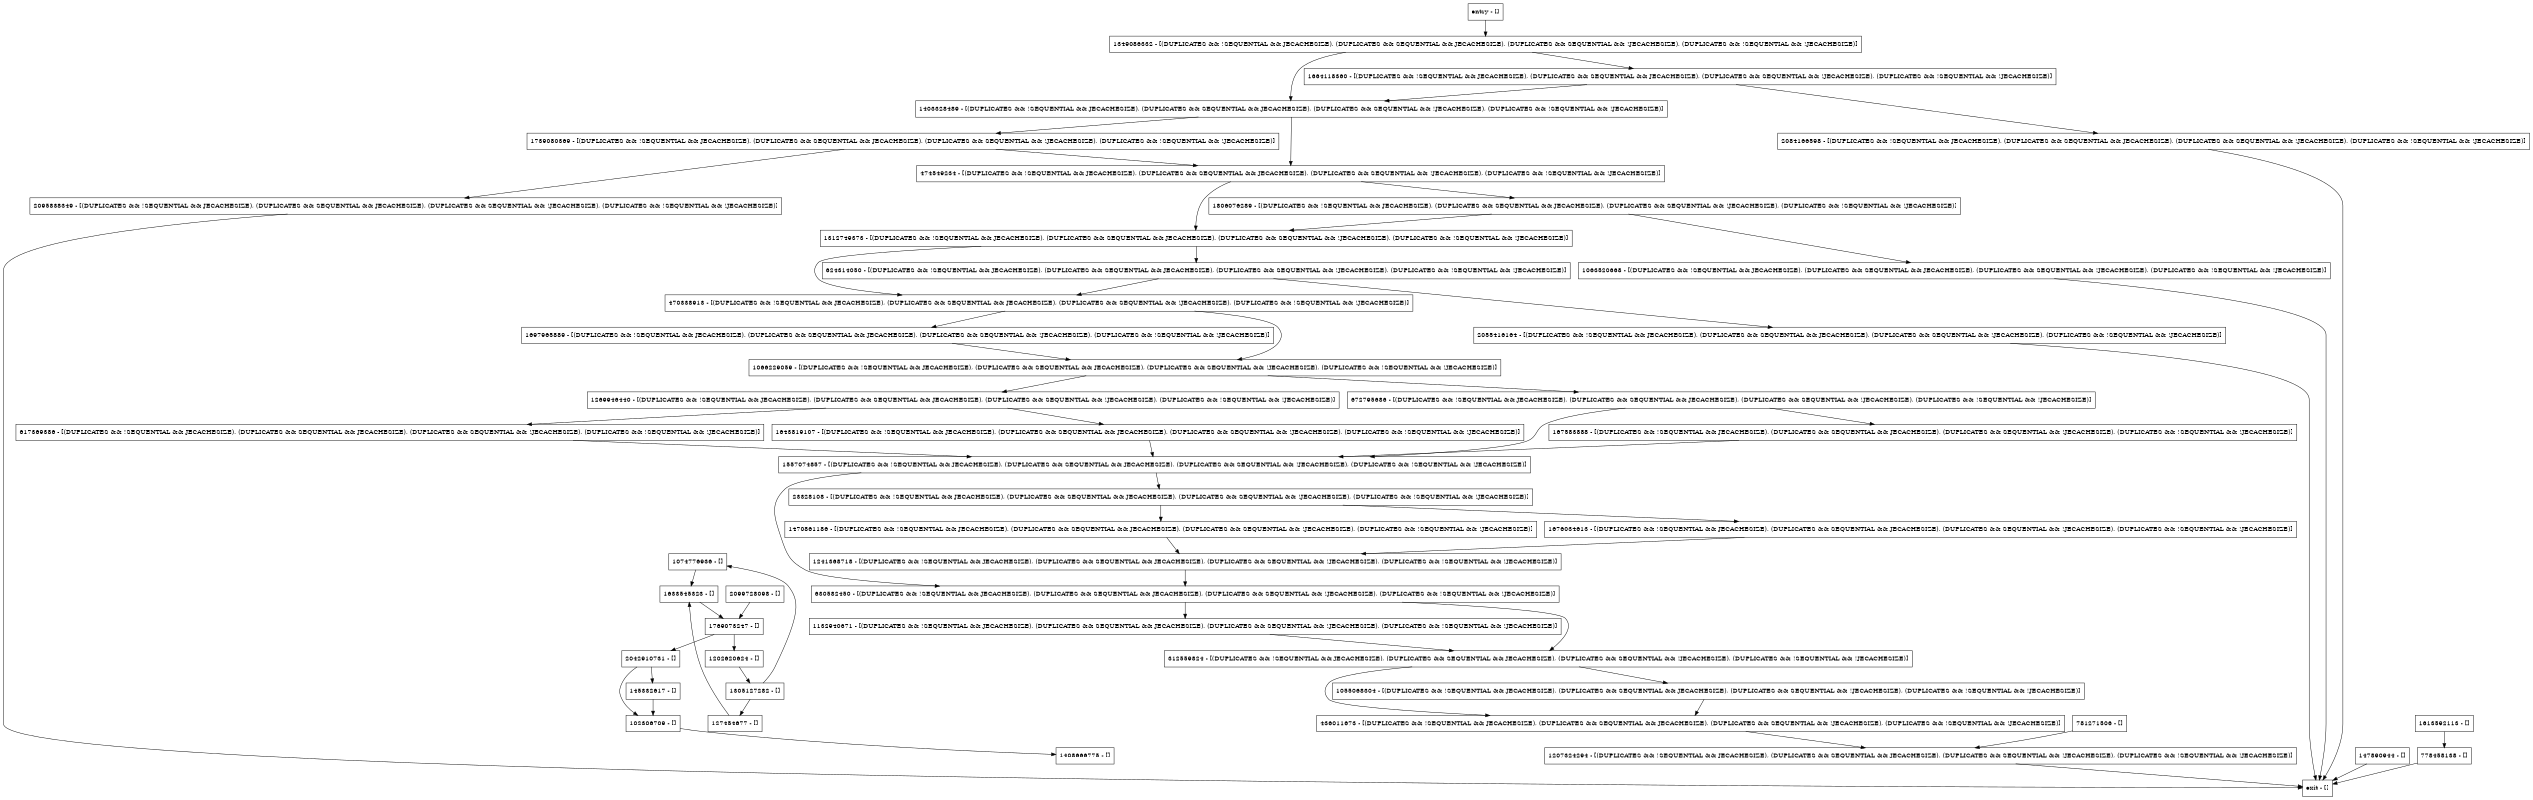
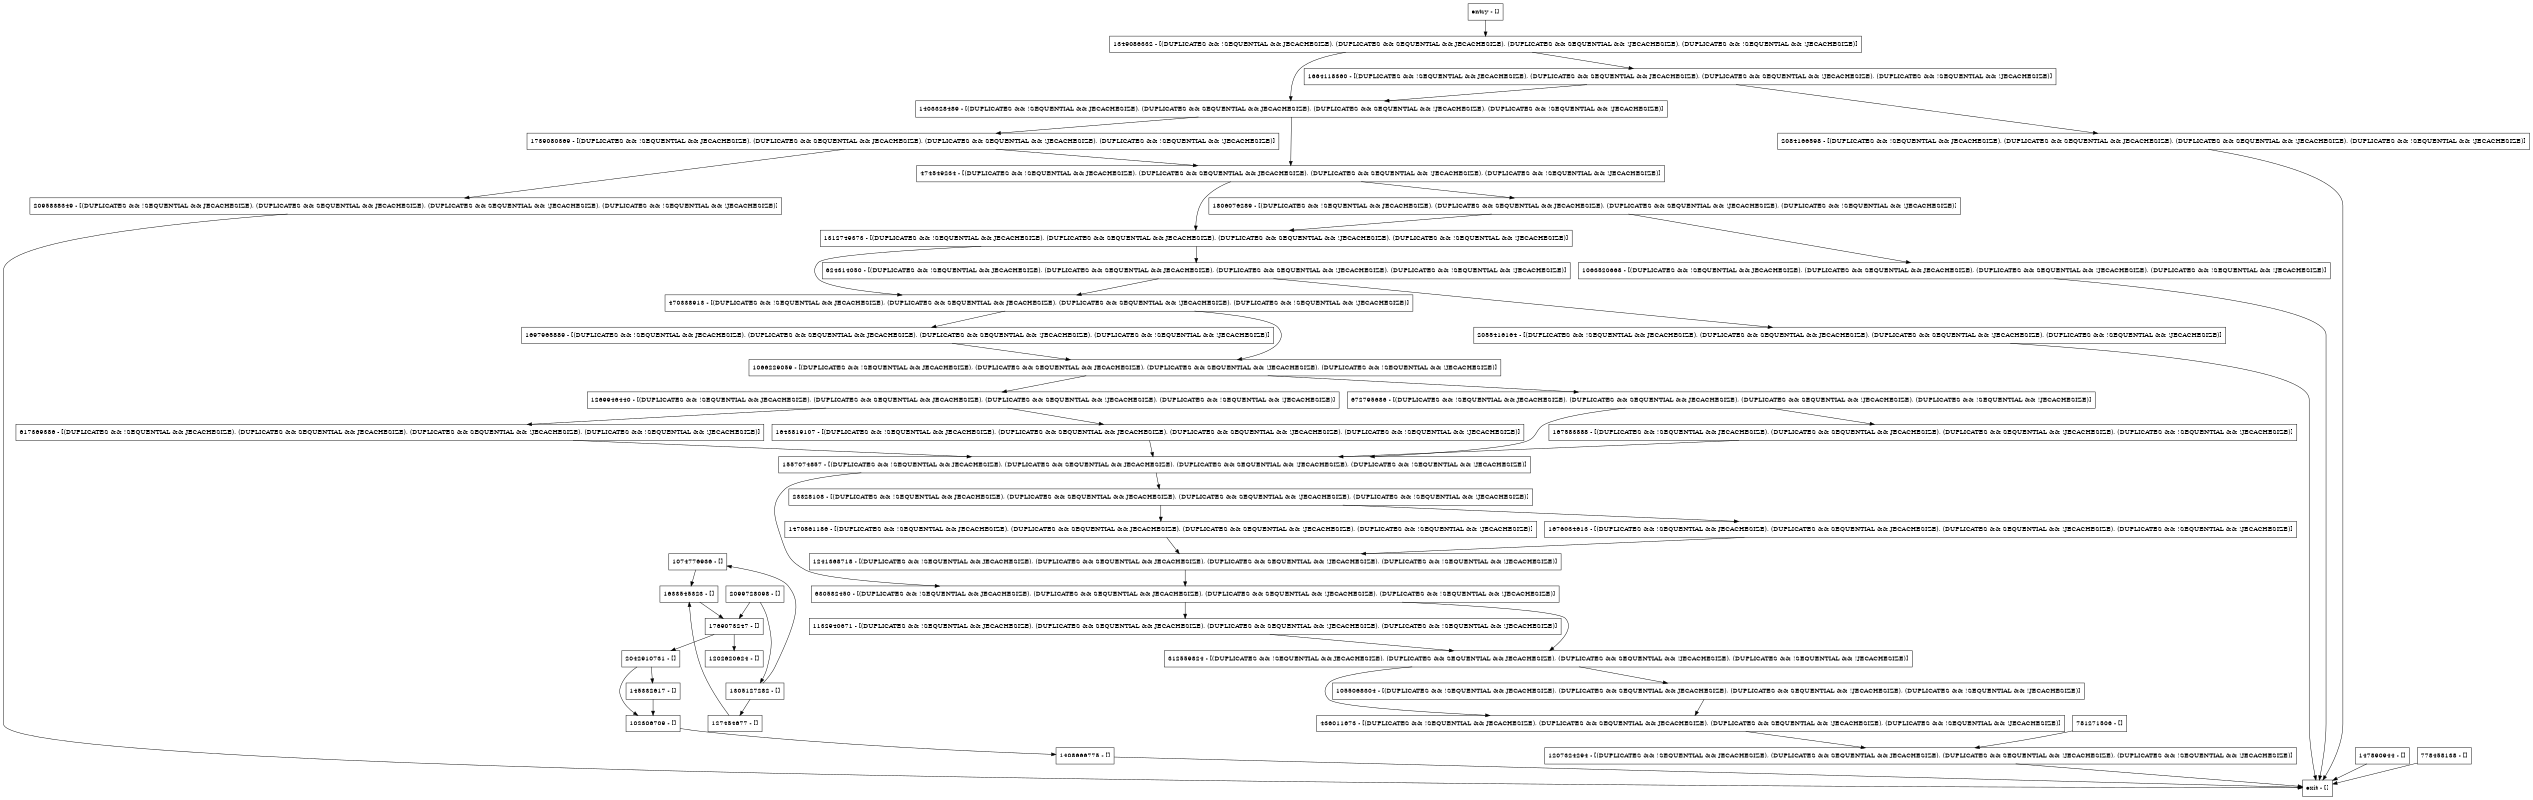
edge "1202620624 - []" -> "1305127282 - []": now "2099728098 - []" -> "1305127282 - []"
node "1613592113 - []": removed
edge "1408666775 - []" -> "exit - []": added
